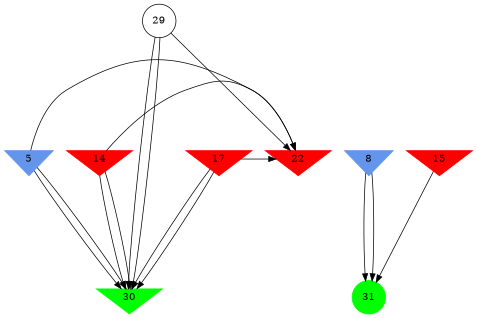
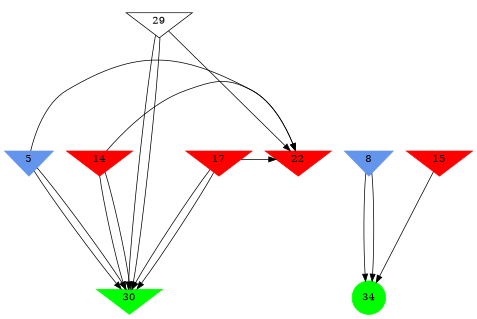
node "29": shape circle -> invtriangle
node "31": label "31" -> "34"
